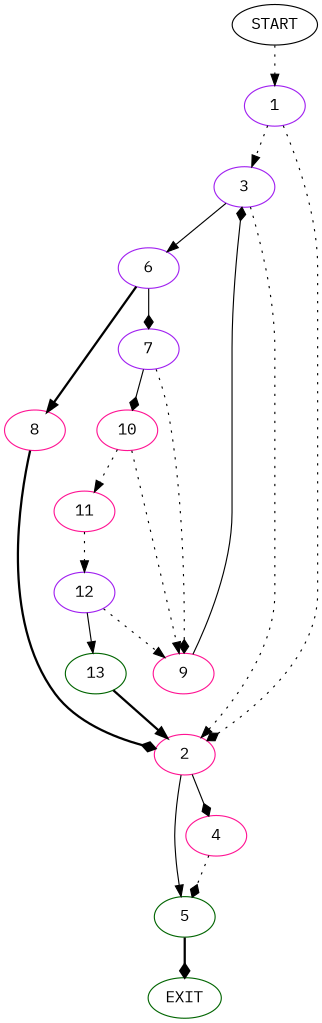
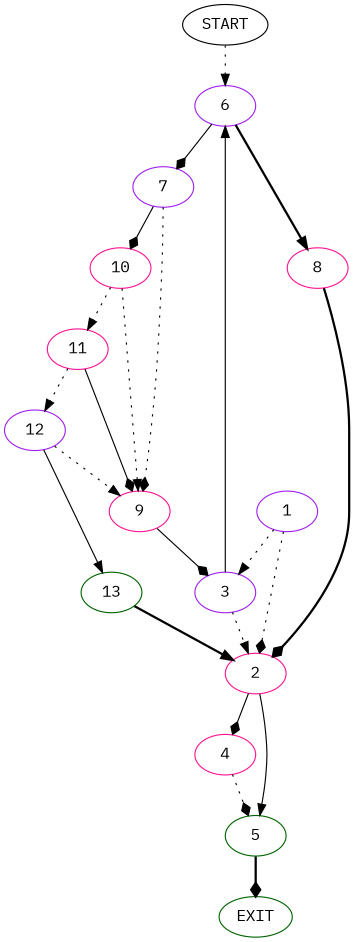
edge "START" -> "1": now "START" -> "6"
edge "11" -> "9": added
